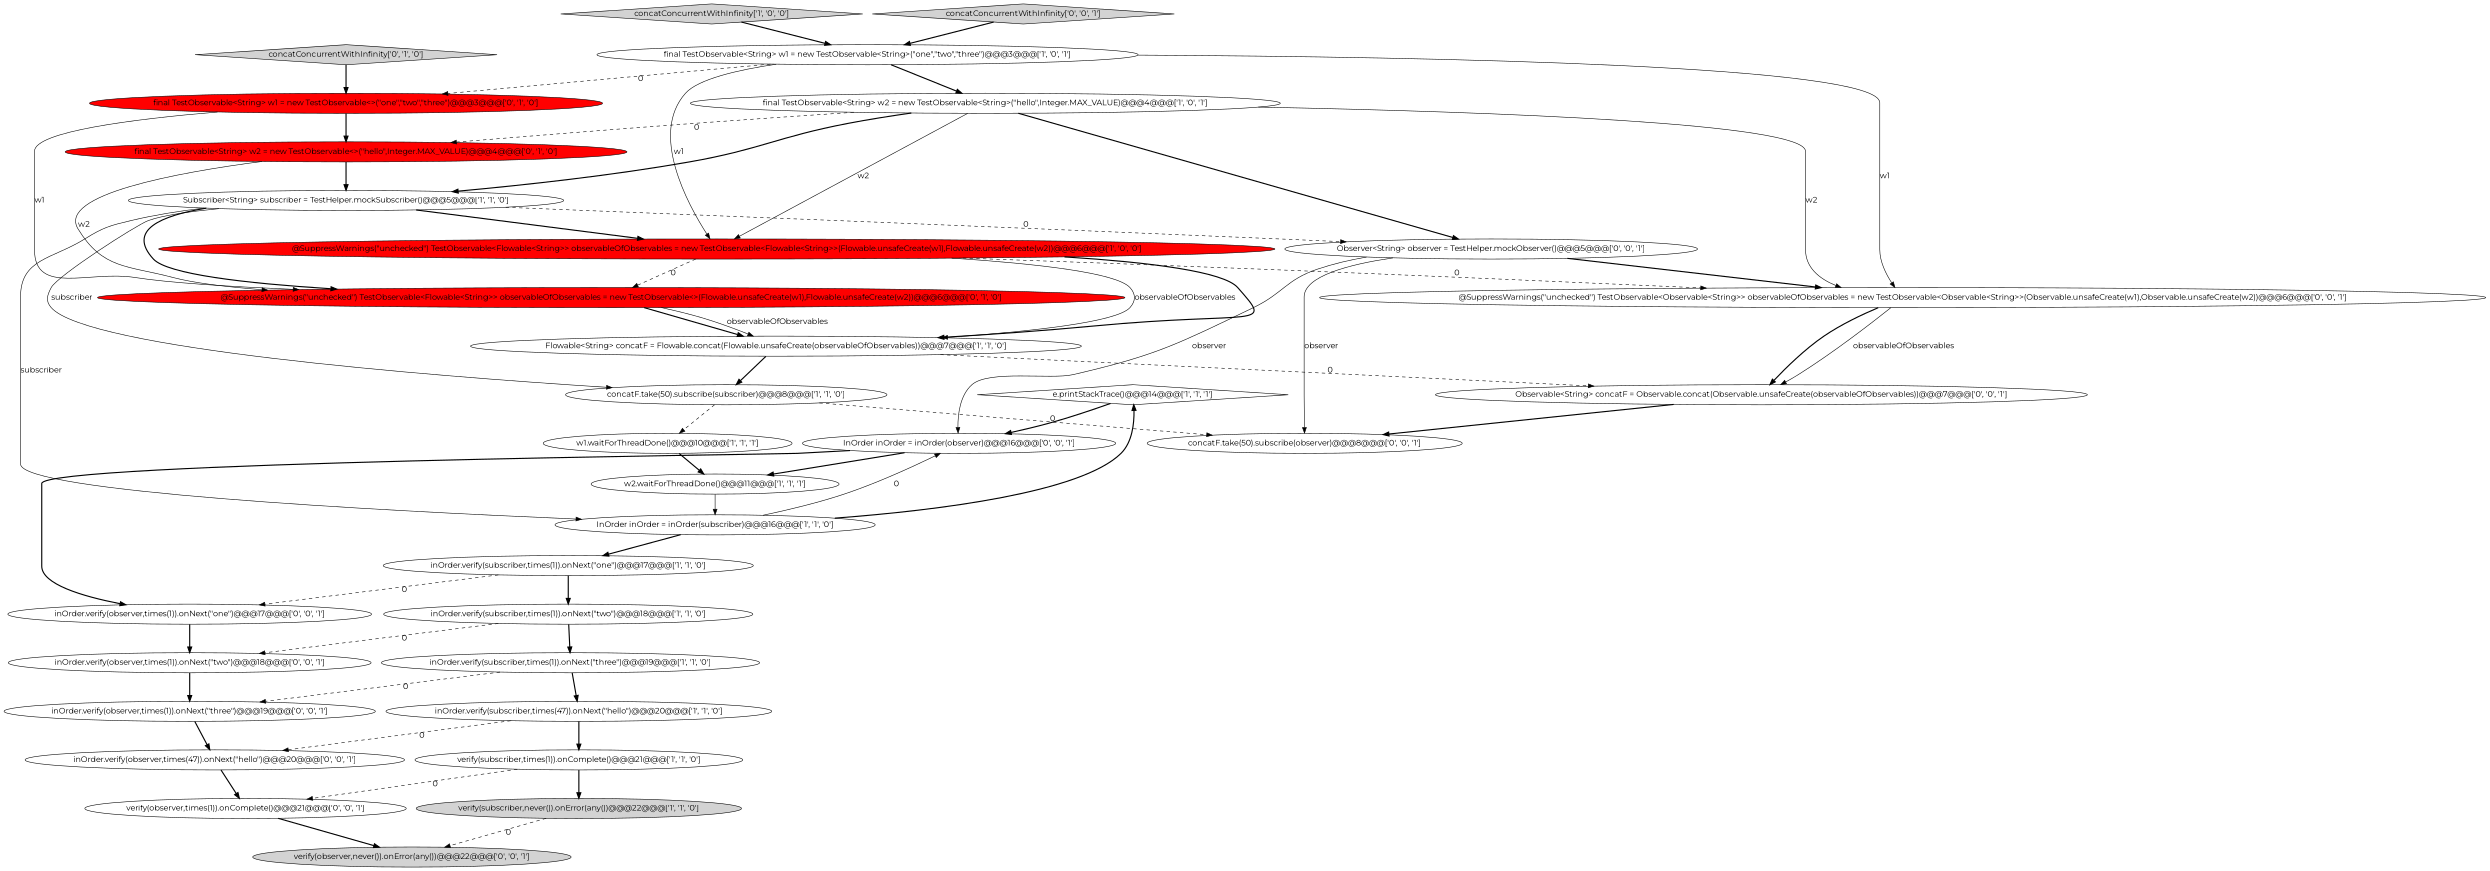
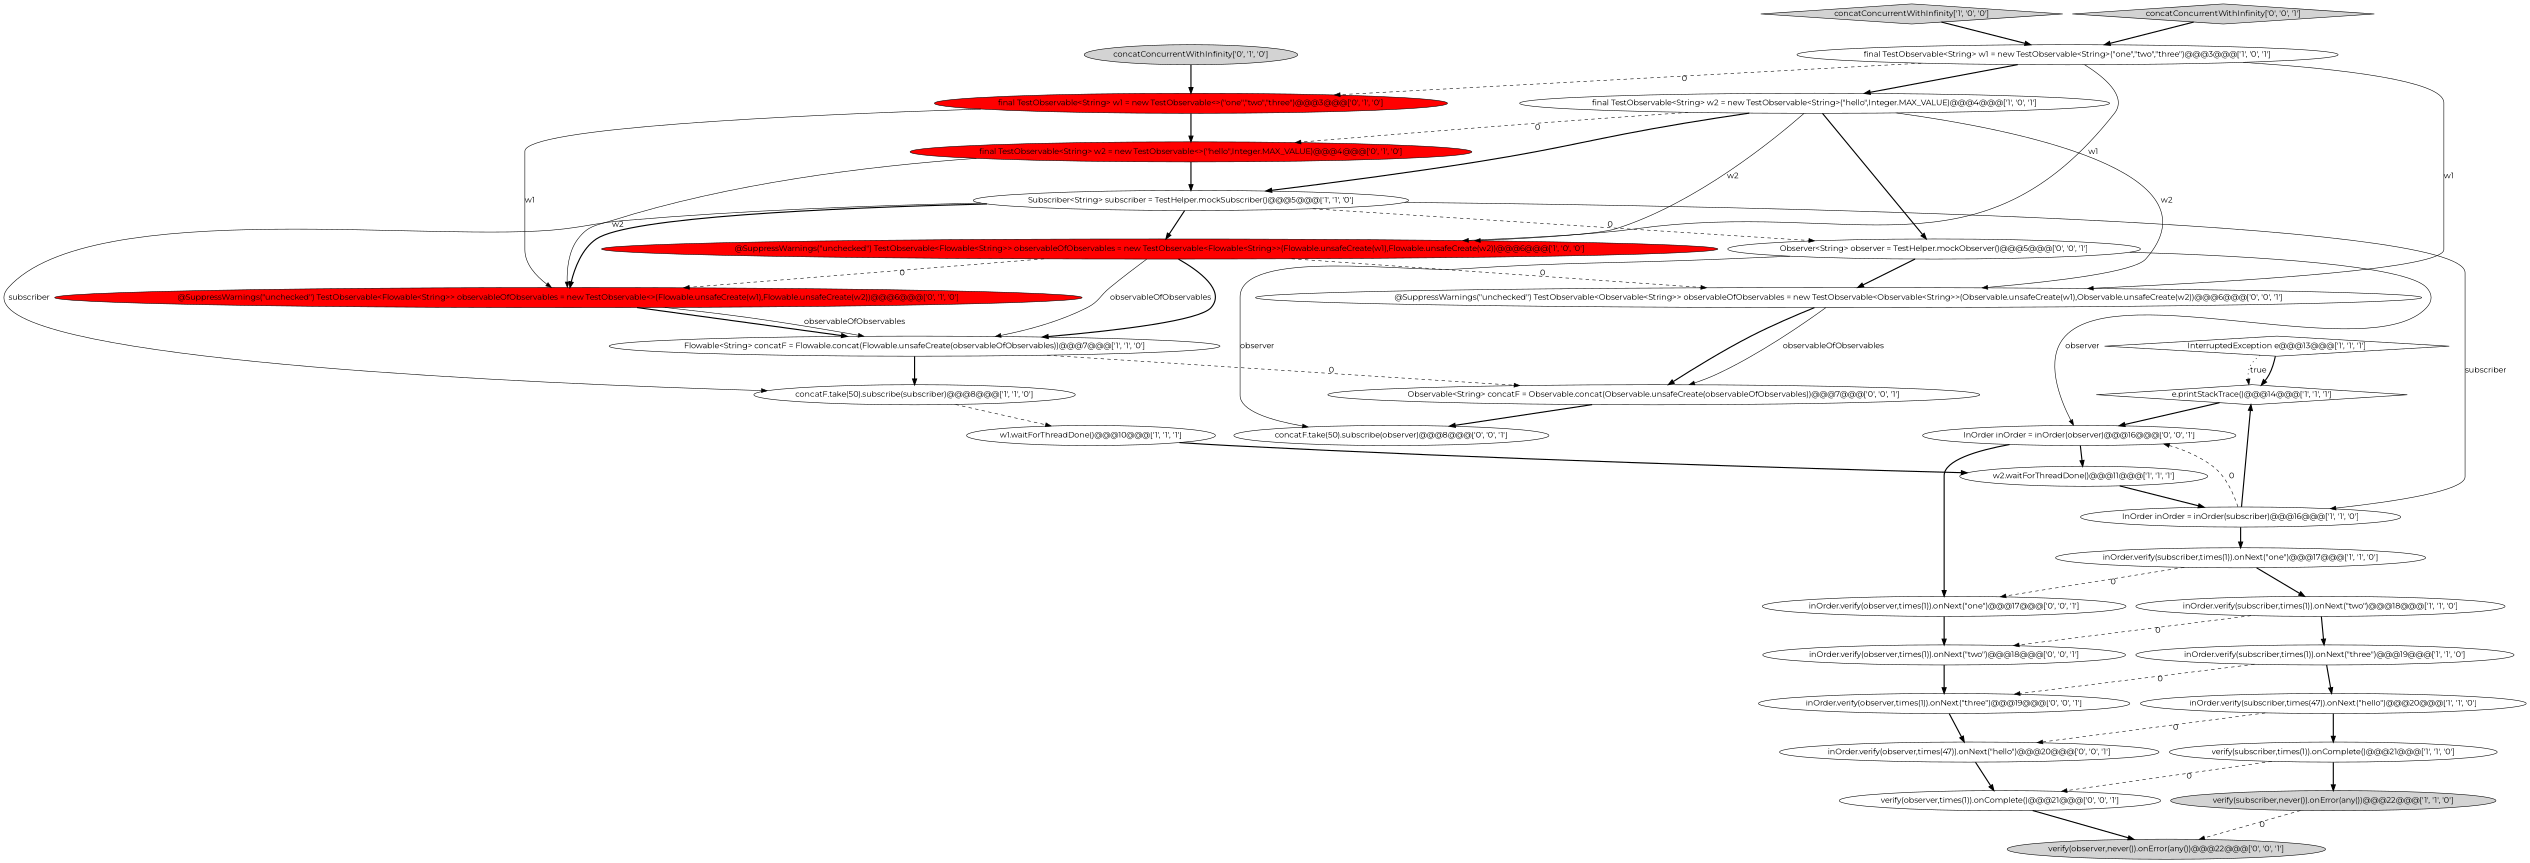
node "concatConcurrentWithInfinity['0', '1', '0']": shape diamond -> ellipse
node "InterruptedException e@@@13@@@['1', '1', '1']": added
edge "concatF.take(50).subscribe(subscriber)@@@8@@@['1', '1', '0']" -> "concatF.take(50).subscribe(observer)@@@8@@@['0', '0', '1']": removed, label "0"
edge "InOrder inOrder = inOrder(subscriber)@@@16@@@['1', '1', '0']" -> "InOrder inOrder = inOrder(observer)@@@16@@@['0', '0', '1']": style solid -> dashed
edge "w2.waitForThreadDone()@@@11@@@['1', '1', '1']" -> "InOrder inOrder = inOrder(subscriber)@@@16@@@['1', '1', '0']": style solid -> bold
